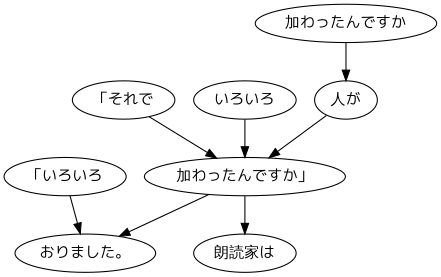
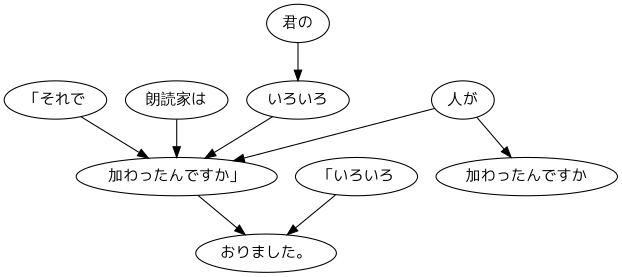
node "君の": added
edge "加わったんですか" -> "人が": reversed
edge "加わったんですか」" -> "朗読家は": reversed
